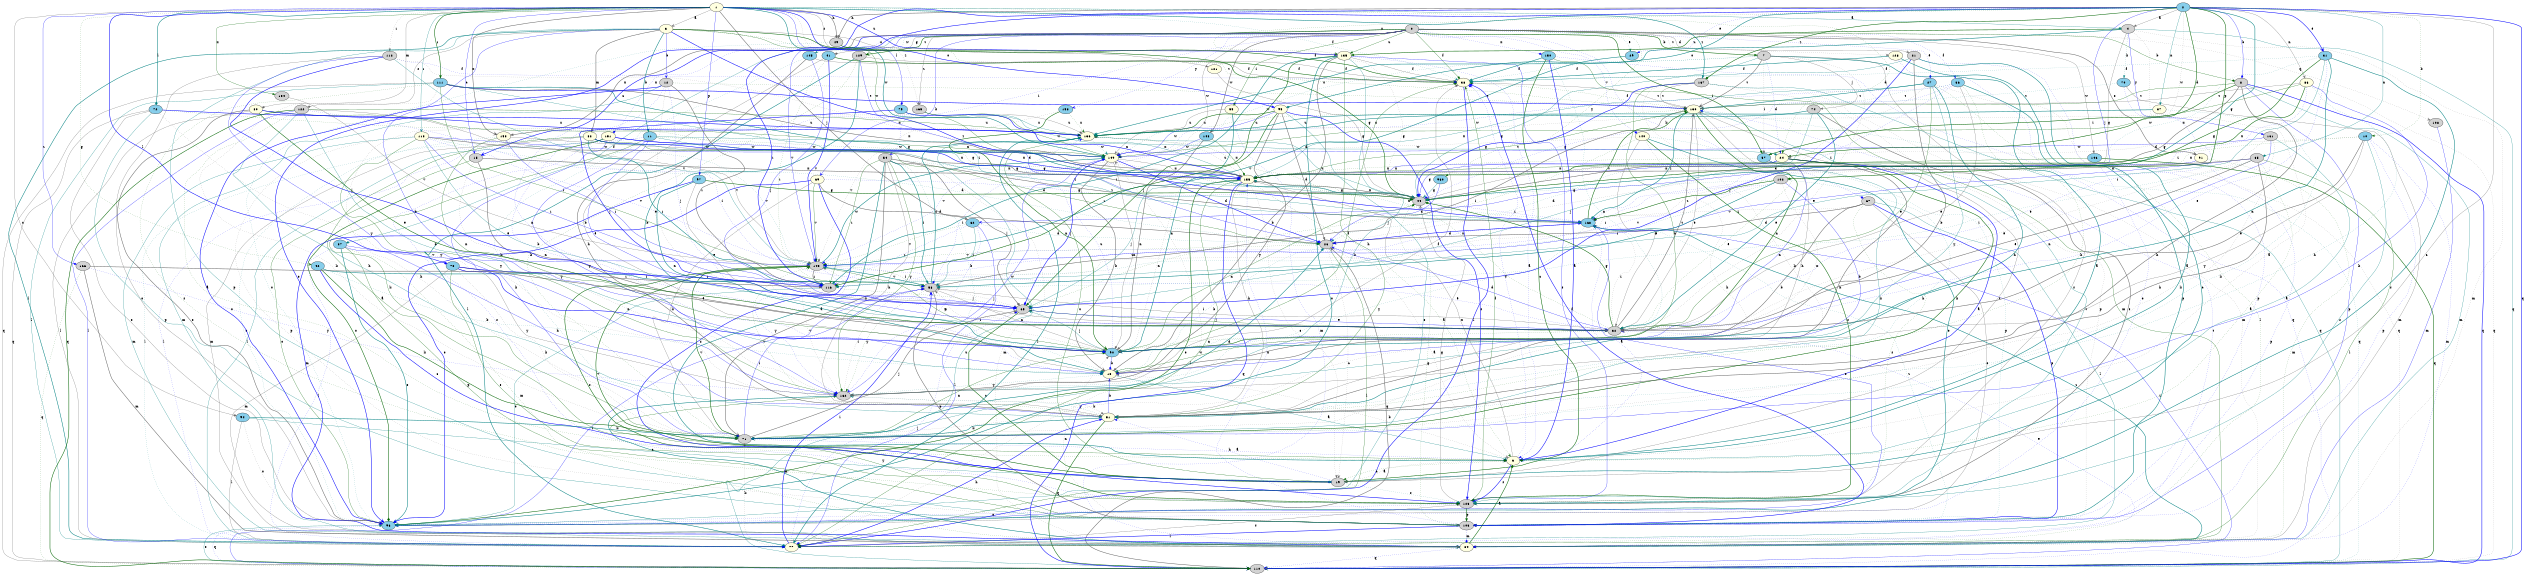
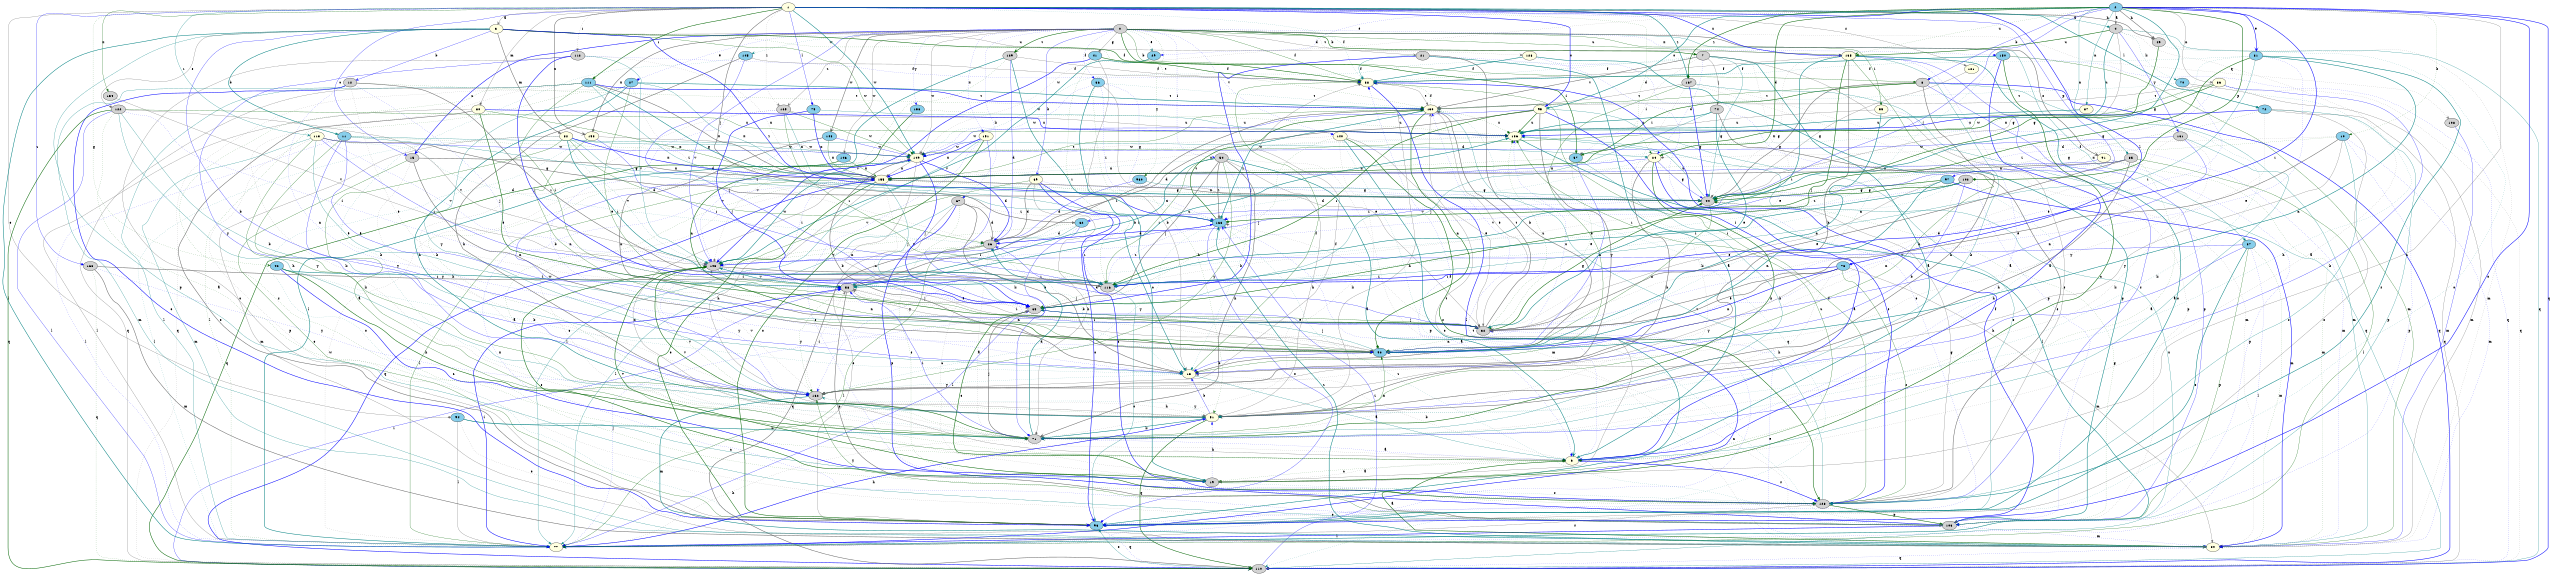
edge "165" -> "116": added, label "r"
edge "110" -> "26": reversed
